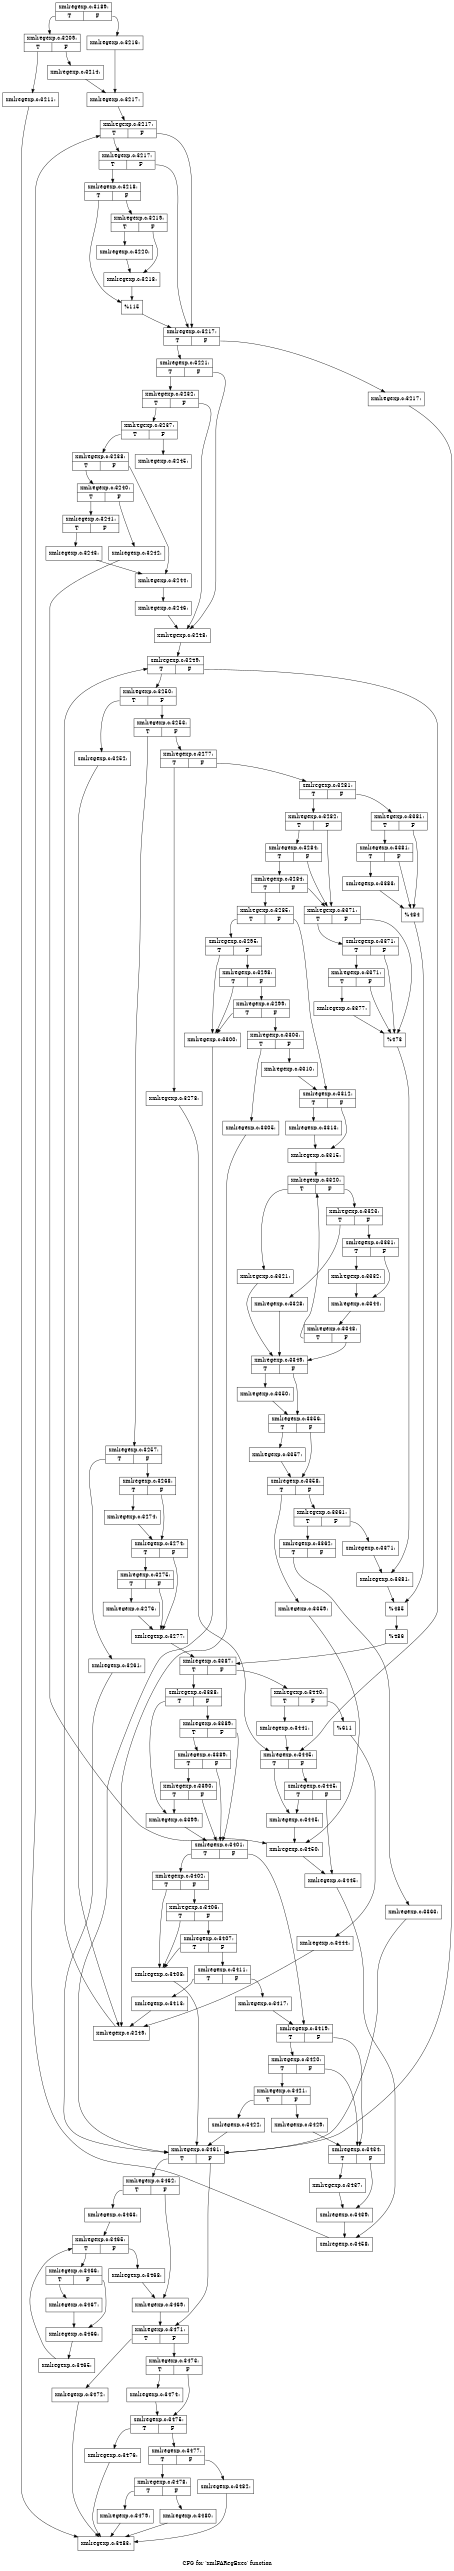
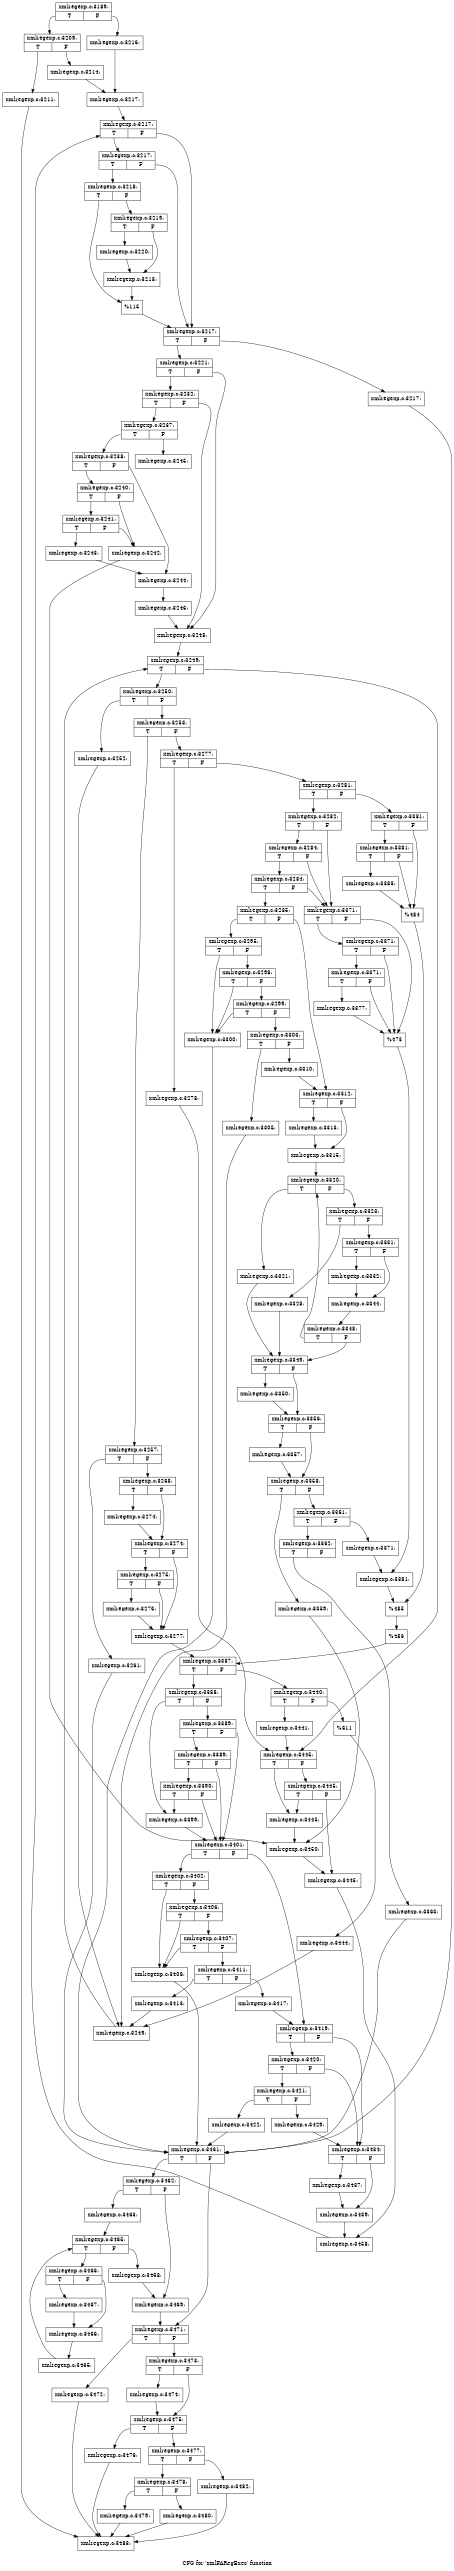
edge "xmlregexp.c:3241:" -> "xmlregexp.c:3242:": added
